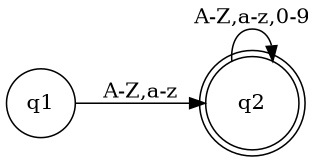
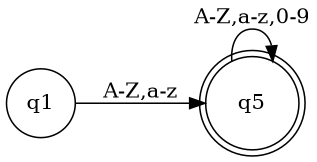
node "q2": label "q2" -> "q5"
